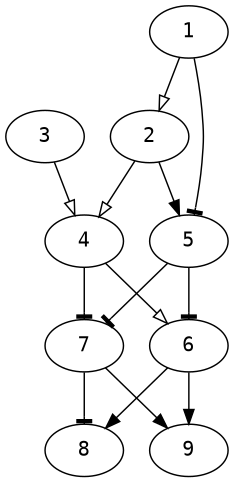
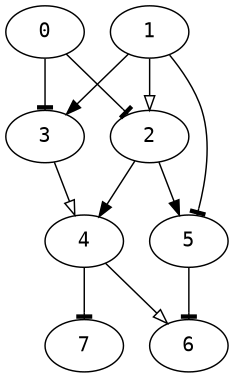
node "0": added
edge "1" -> "3": added
edge "2" -> "4": arrowhead onormal -> normal
edge "5" -> "7": removed
node "8": removed
node "9": removed
